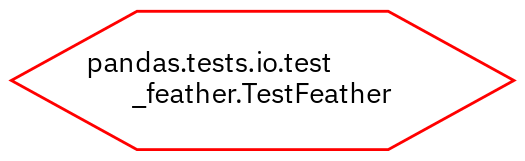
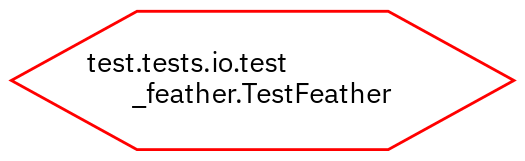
node "pandas.tests.io.test _feather.TestFeather": label "pandas.tests.io.test _feather.TestFeather" -> "test.tests.io.test _feather.TestFeather"
